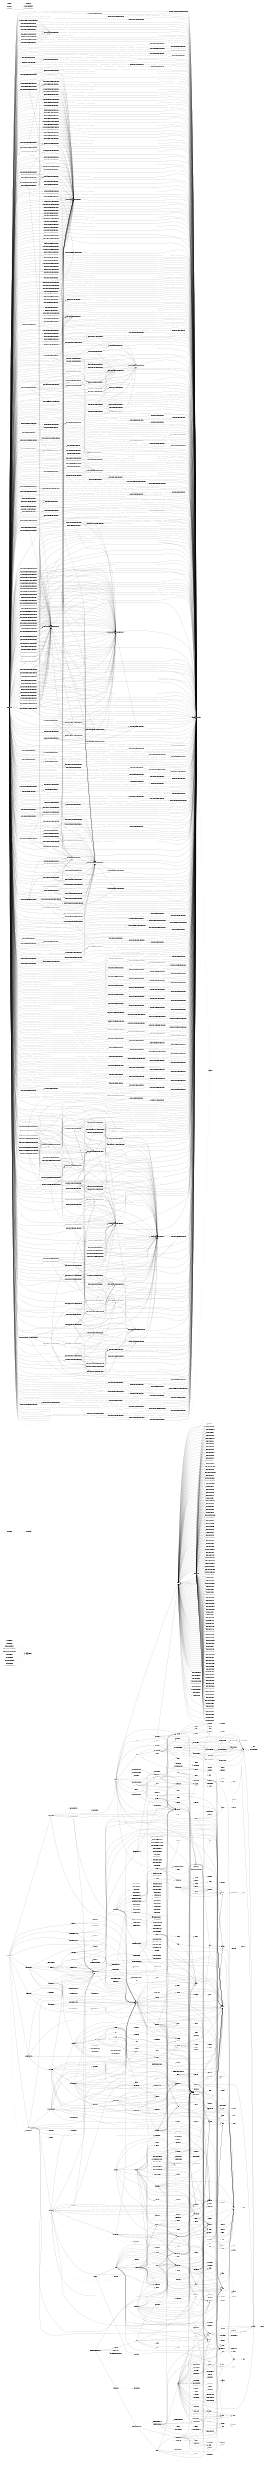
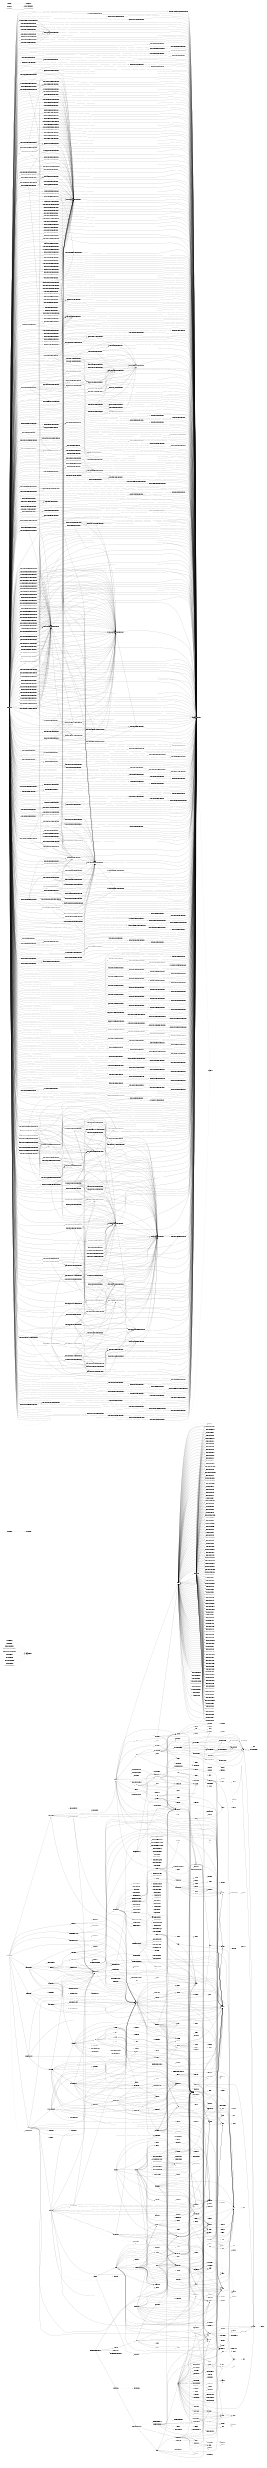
node "libqt5xmlpatterns-lic": removed
